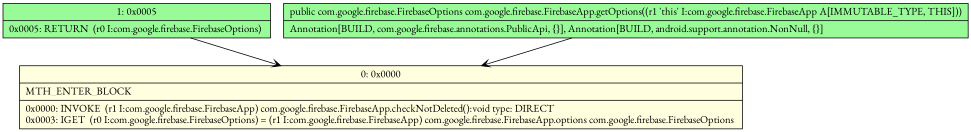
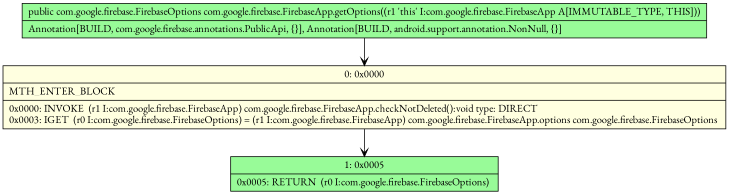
edge "1: 0x0005" -> "0: 0x0000": reversed
